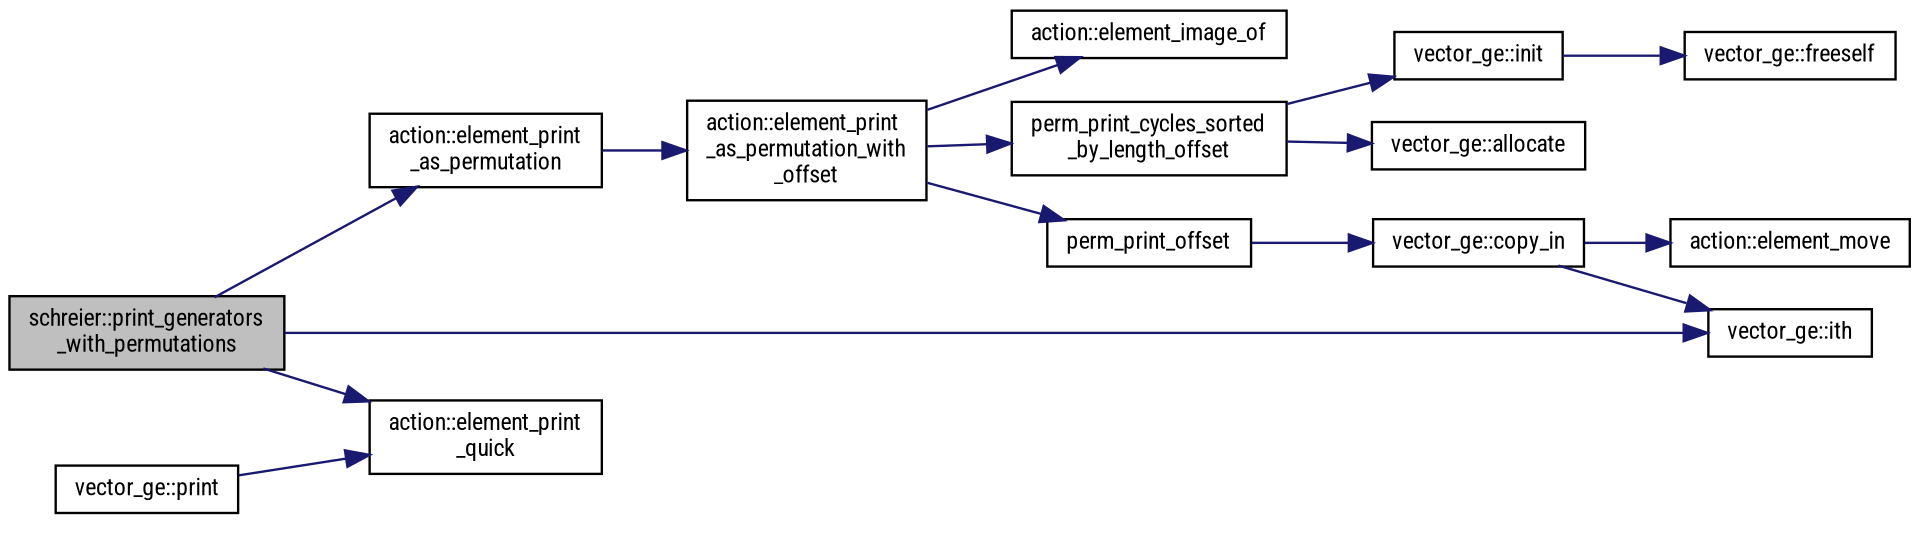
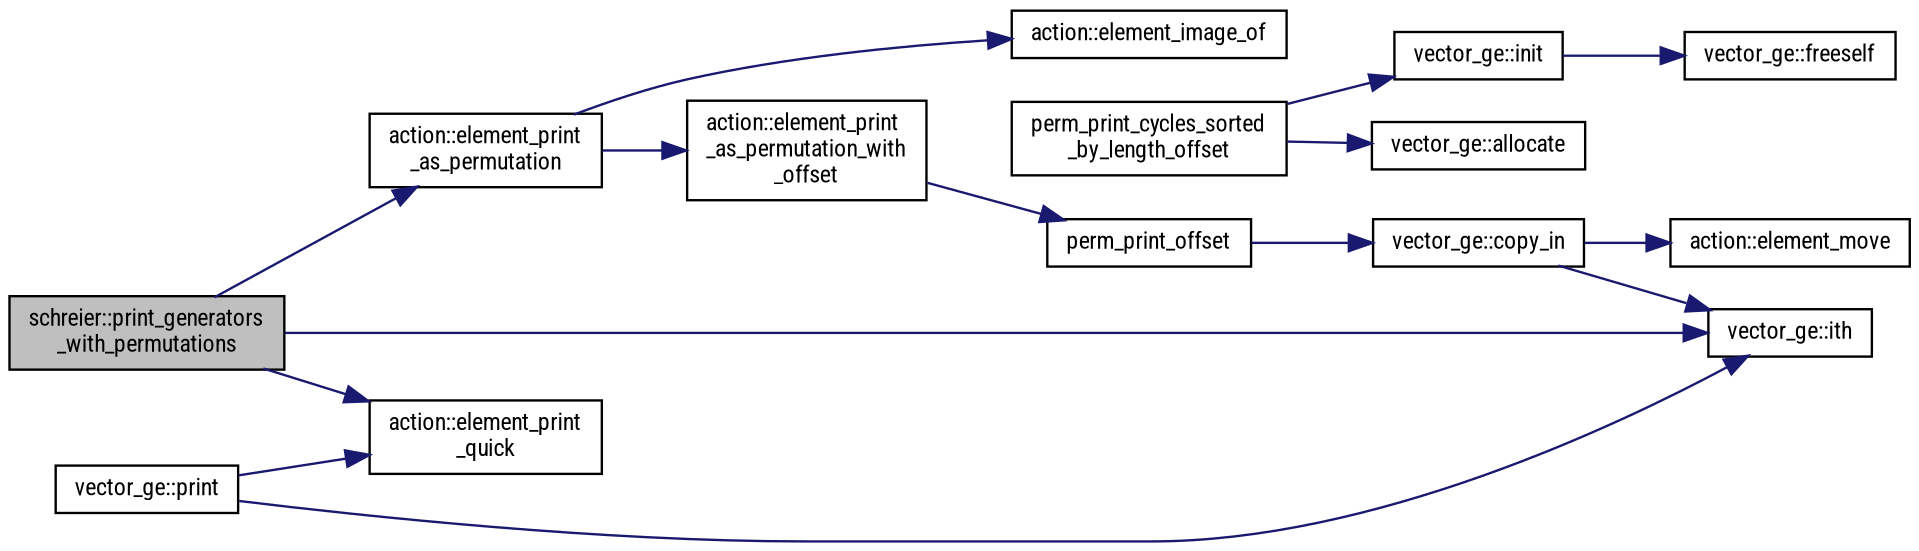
edge "action::element_print _as_permutation_with _offset" -> "action::element_image_of": now "action::element_print _as_permutation" -> "action::element_image_of"
edge "action::element_print _as_permutation_with _offset" -> "perm_print_cycles_sorted _by_length_offset": removed
edge "vector_ge::print" -> "vector_ge::ith": added
